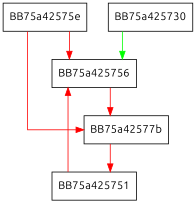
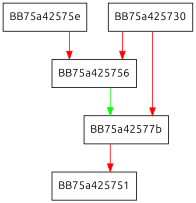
edge "BB75a425730" -> "BB75a425756": color green -> red
edge "BB75a425756" -> "BB75a42577b": color red -> green
edge "BB75a42575e" -> "BB75a42577b": now "BB75a425730" -> "BB75a42577b"
edge "BB75a425751" -> "BB75a425756": removed
